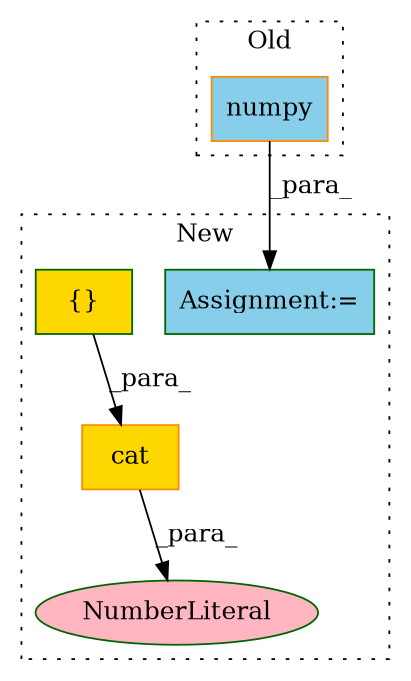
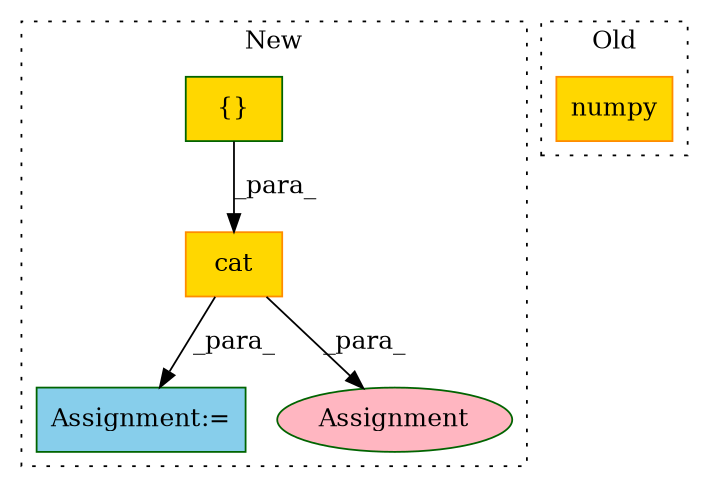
node "numpy": fillcolor skyblue -> gold
edge "numpy" -> "Assignment:=": now "cat" -> "Assignment:="
node "NumberLiteral": label "NumberLiteral" -> "Assignment"
